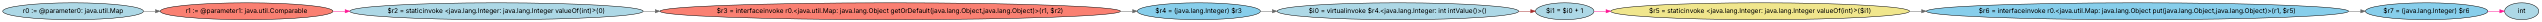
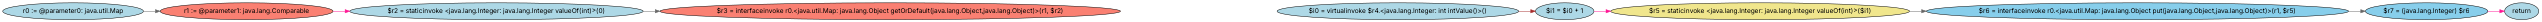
node "r1 := @parameter1: java.util.Comparable": label "r1 := @parameter1: java.util.Comparable" -> "r1 := @parameter1: java.lang.Comparable"
node "$r4 = (java.lang.Integer) $r3": removed
node "int": label "int" -> "return"
